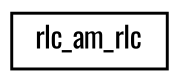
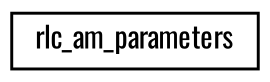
node "rlc_am_rlc": label "rlc_am_rlc" -> "rlc_am_parameters"
